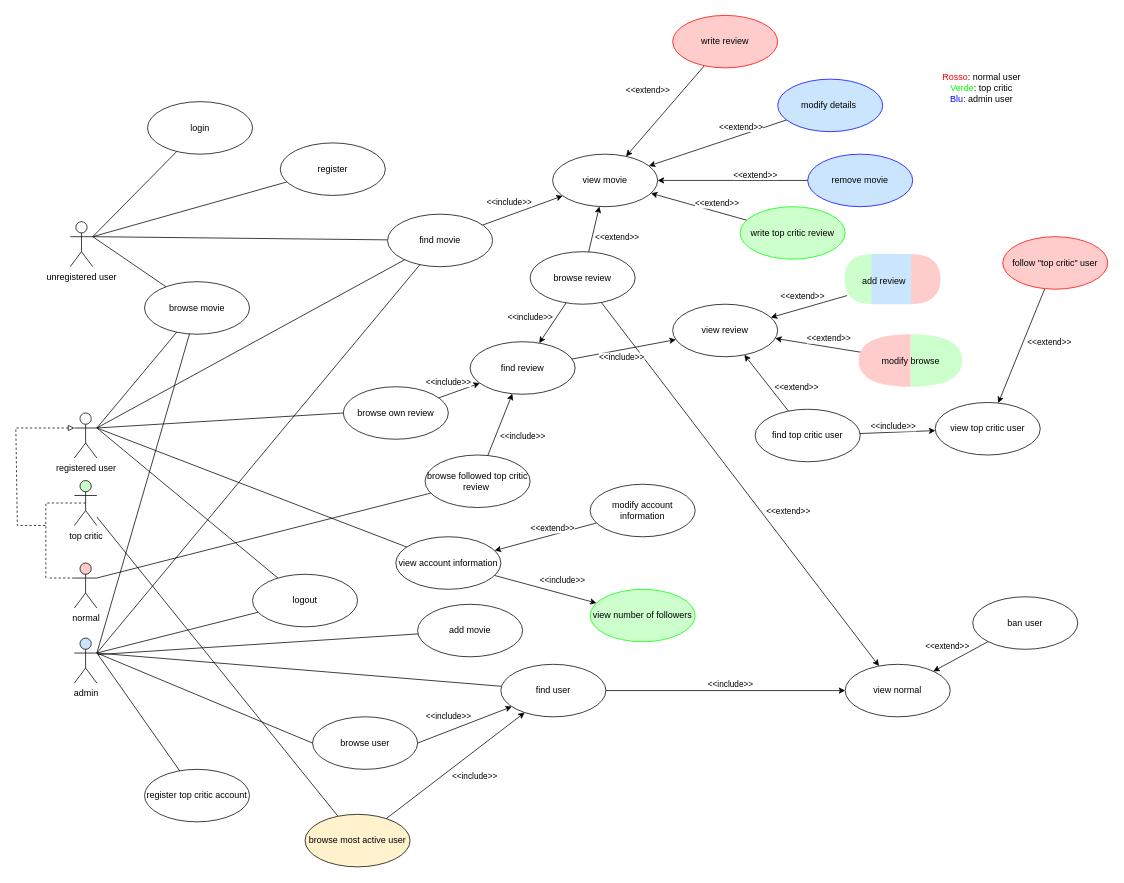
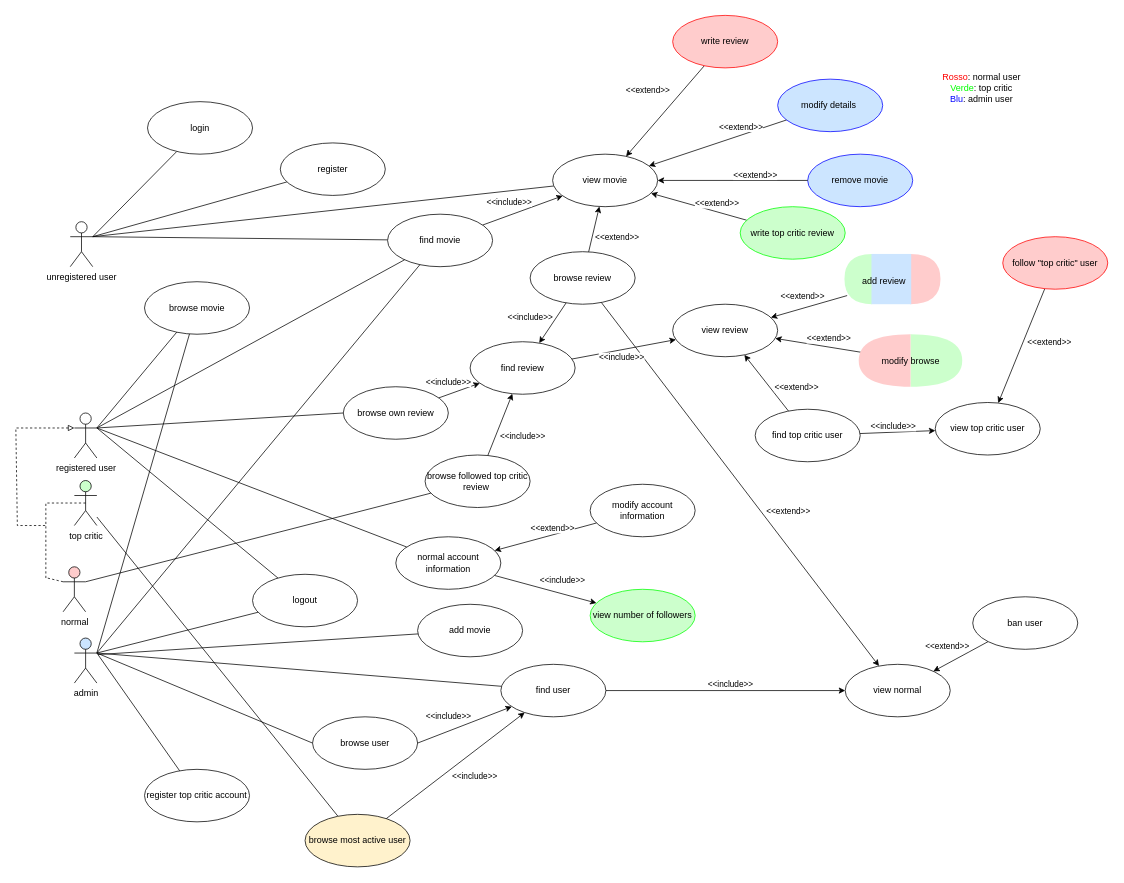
edge "unregistered user" -- "browse movie": now "unregistered user" -- "view movie"
node "view account information": label "view account information" -> "normal account information"
node "normal": moved (86, 585) -> (74, 589)
